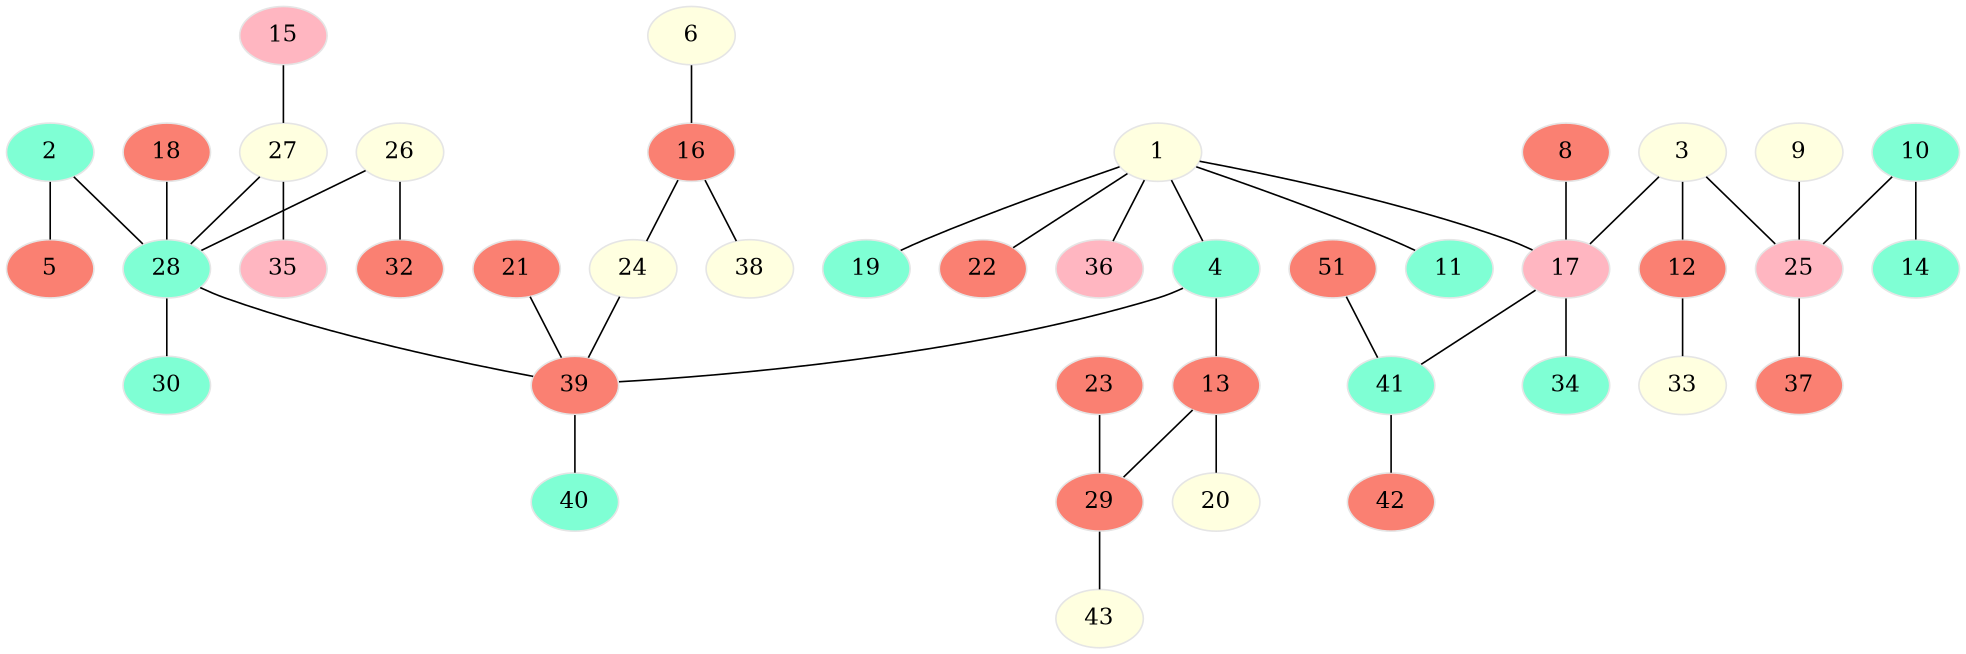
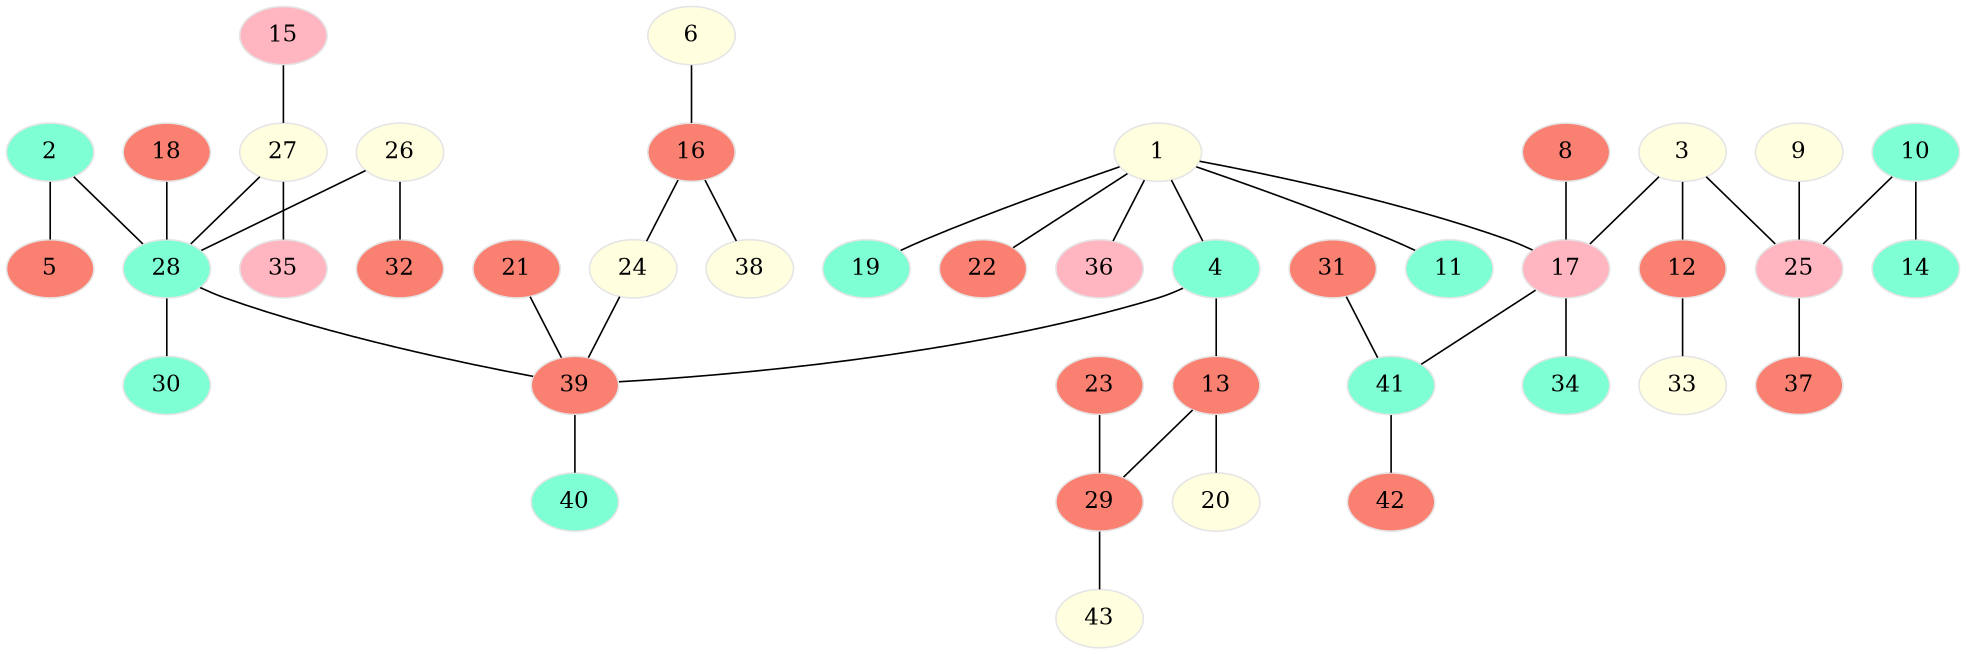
node "51": label "51" -> "31"
